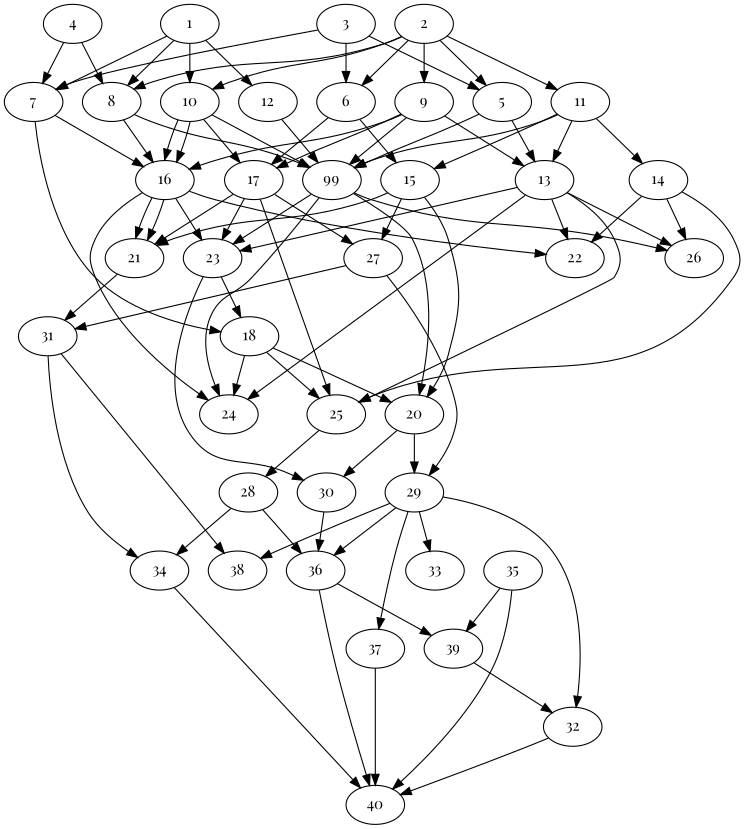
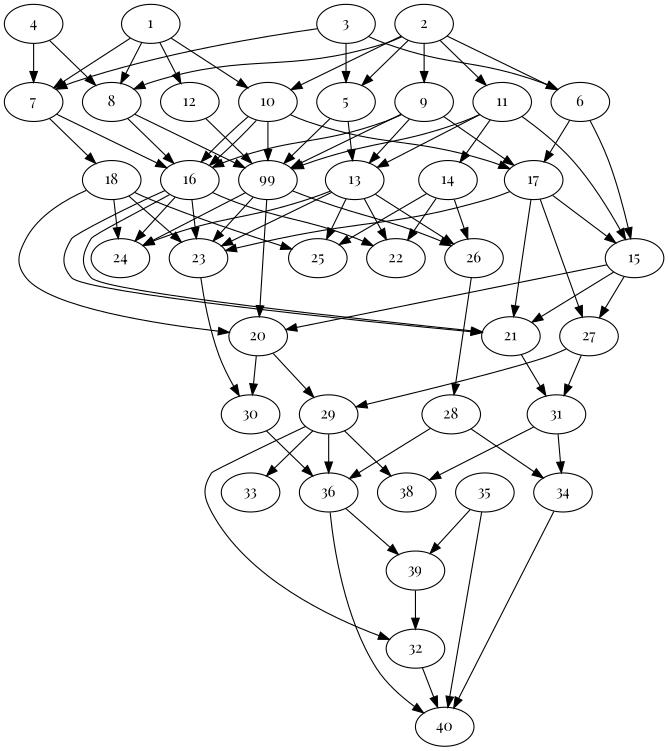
edge "23" -> "18": reversed
edge "17" -> "25": now "17" -> "15"
edge "25" -> "28": now "26" -> "28"
node "37": removed
